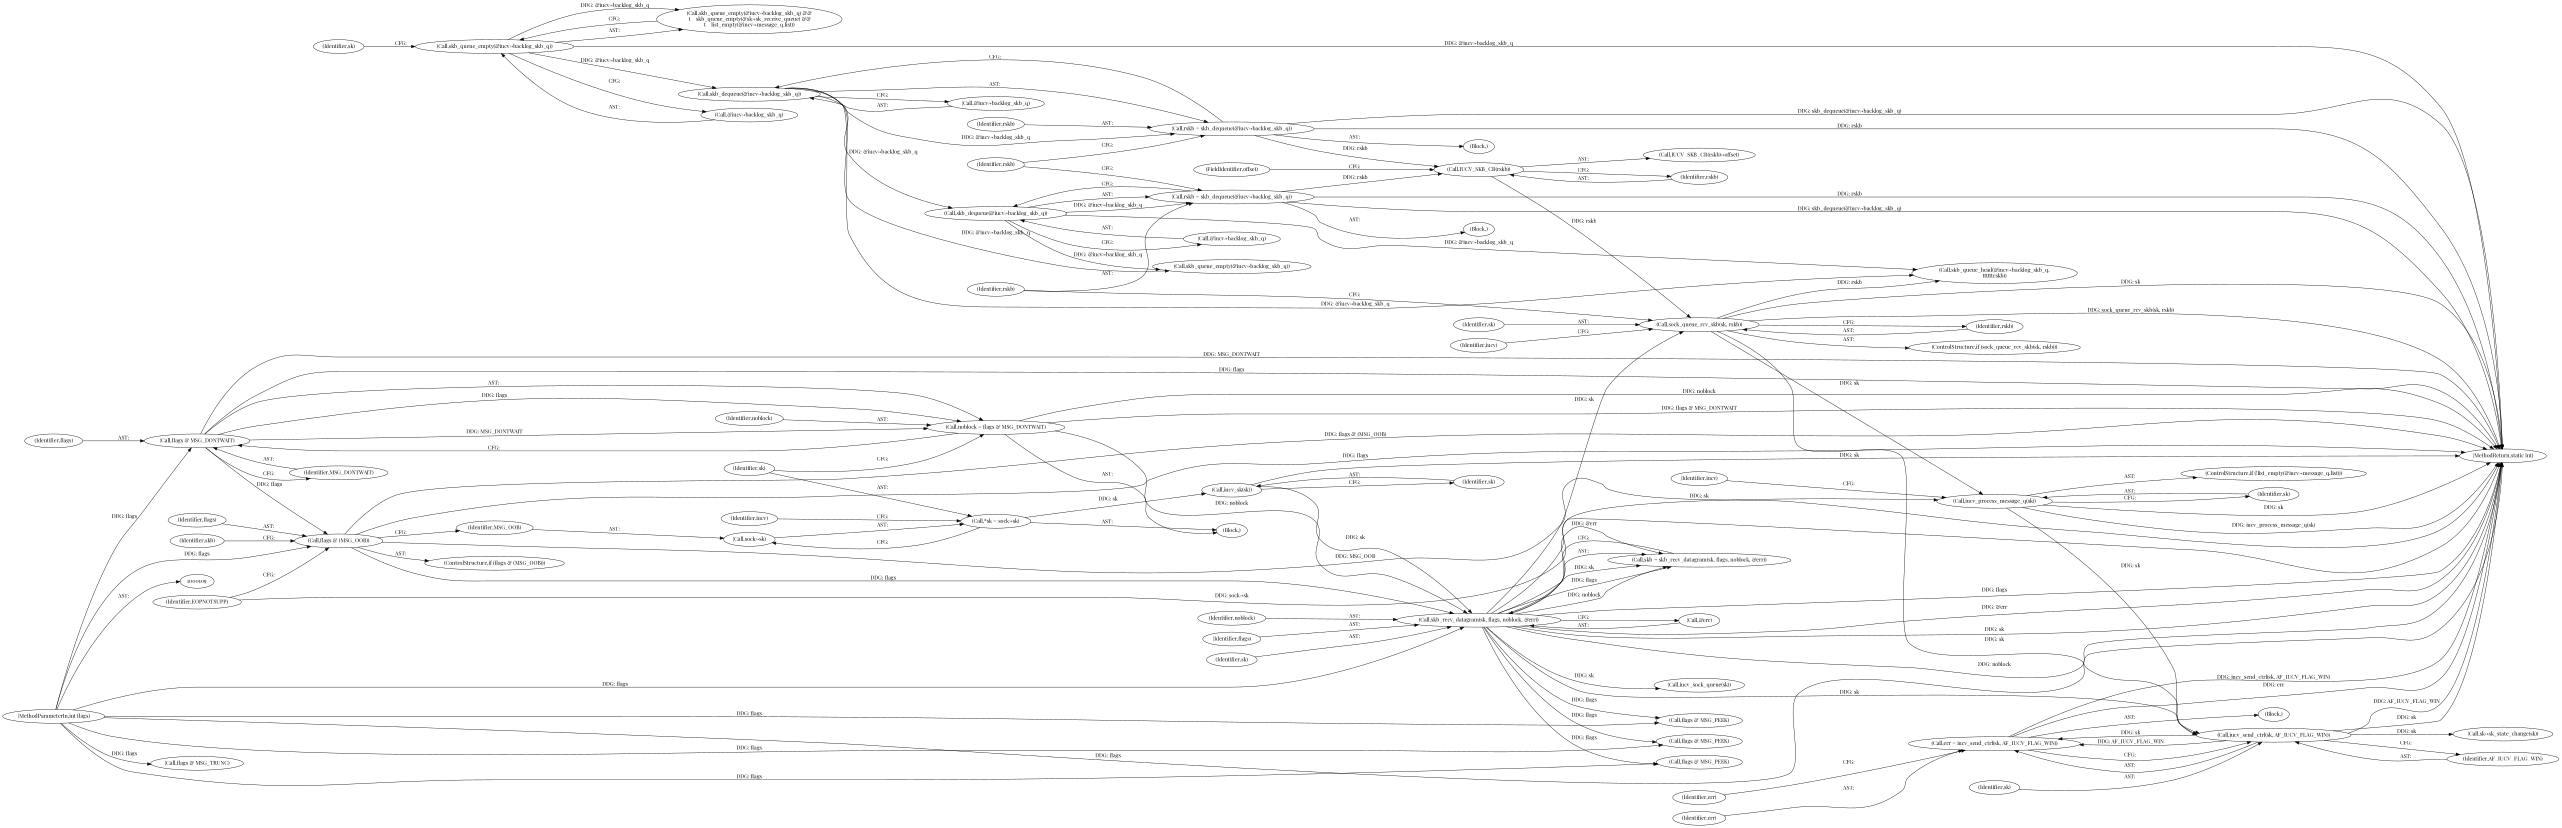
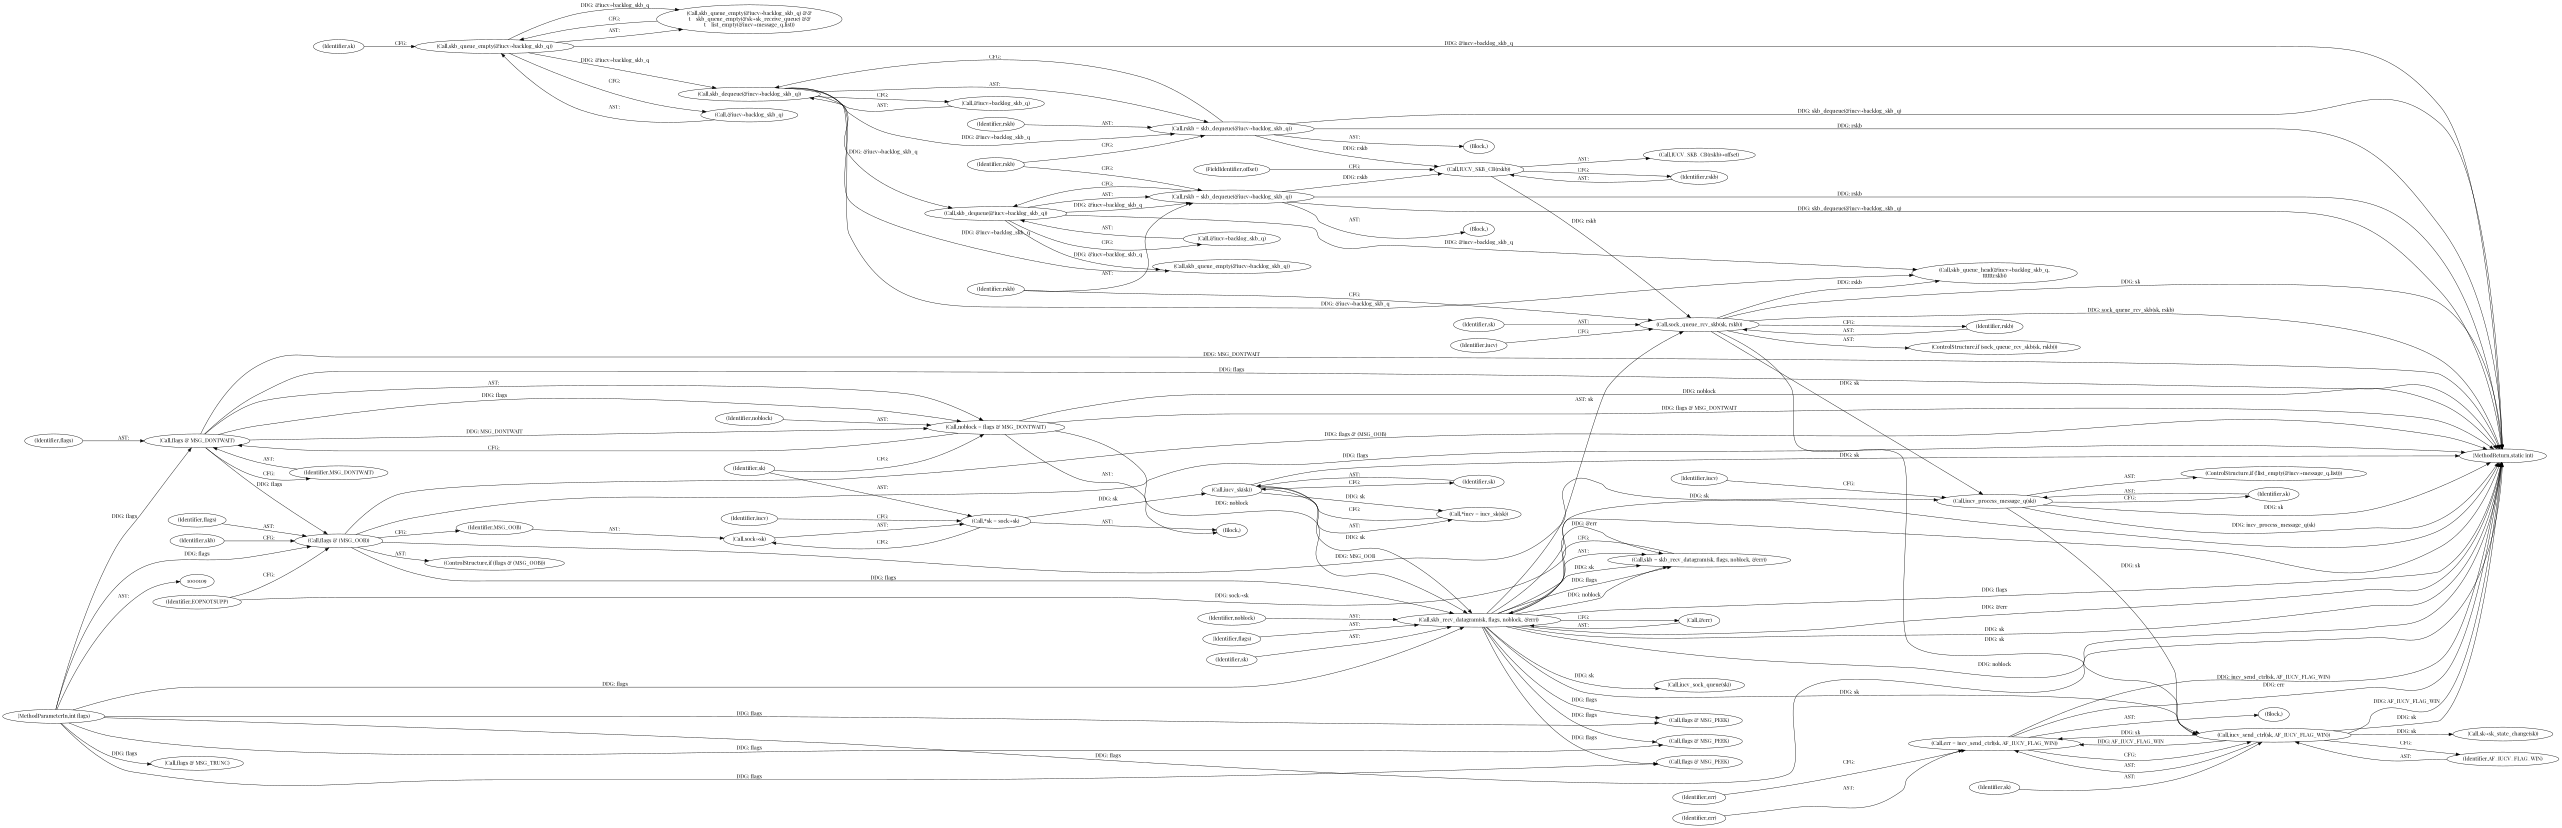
edge "(Call,skb_recv_datagram(sk, flags, noblock, &err))" -> "(Call,sock_queue_rcv_skb(sk, rskb))": label "DDG: sk" -> "AST: sk"
node "(Call,*iucv = iucv_sk(sk))": added
